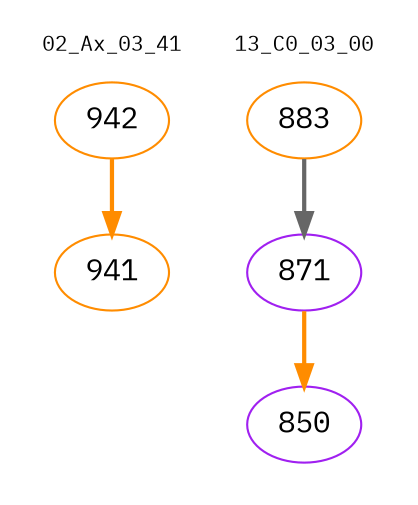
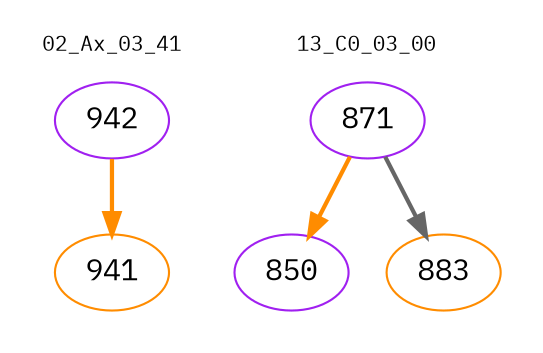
node "942": color darkorange -> purple
edge "883" -> "871": reversed
